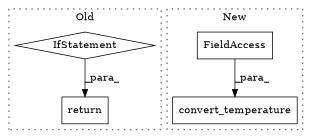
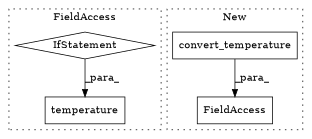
cluster "Old": label "Old" -> "FieldAccess"
edge "FieldAccess" -> "convert_temperature": reversed
node "return": label "return" -> "temperature"
